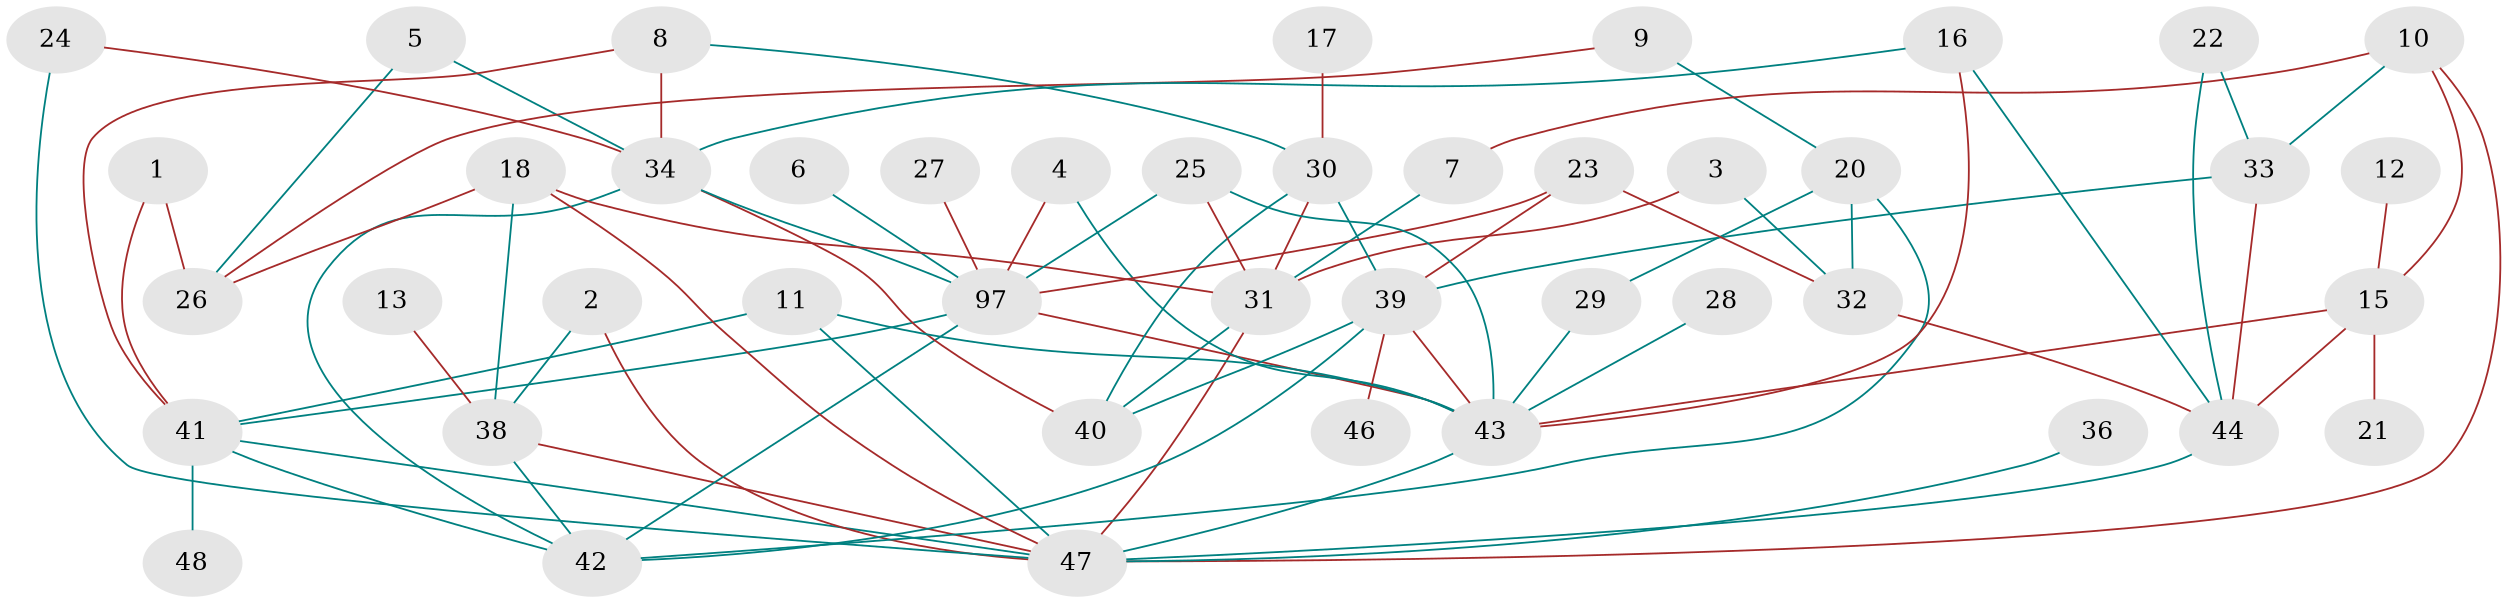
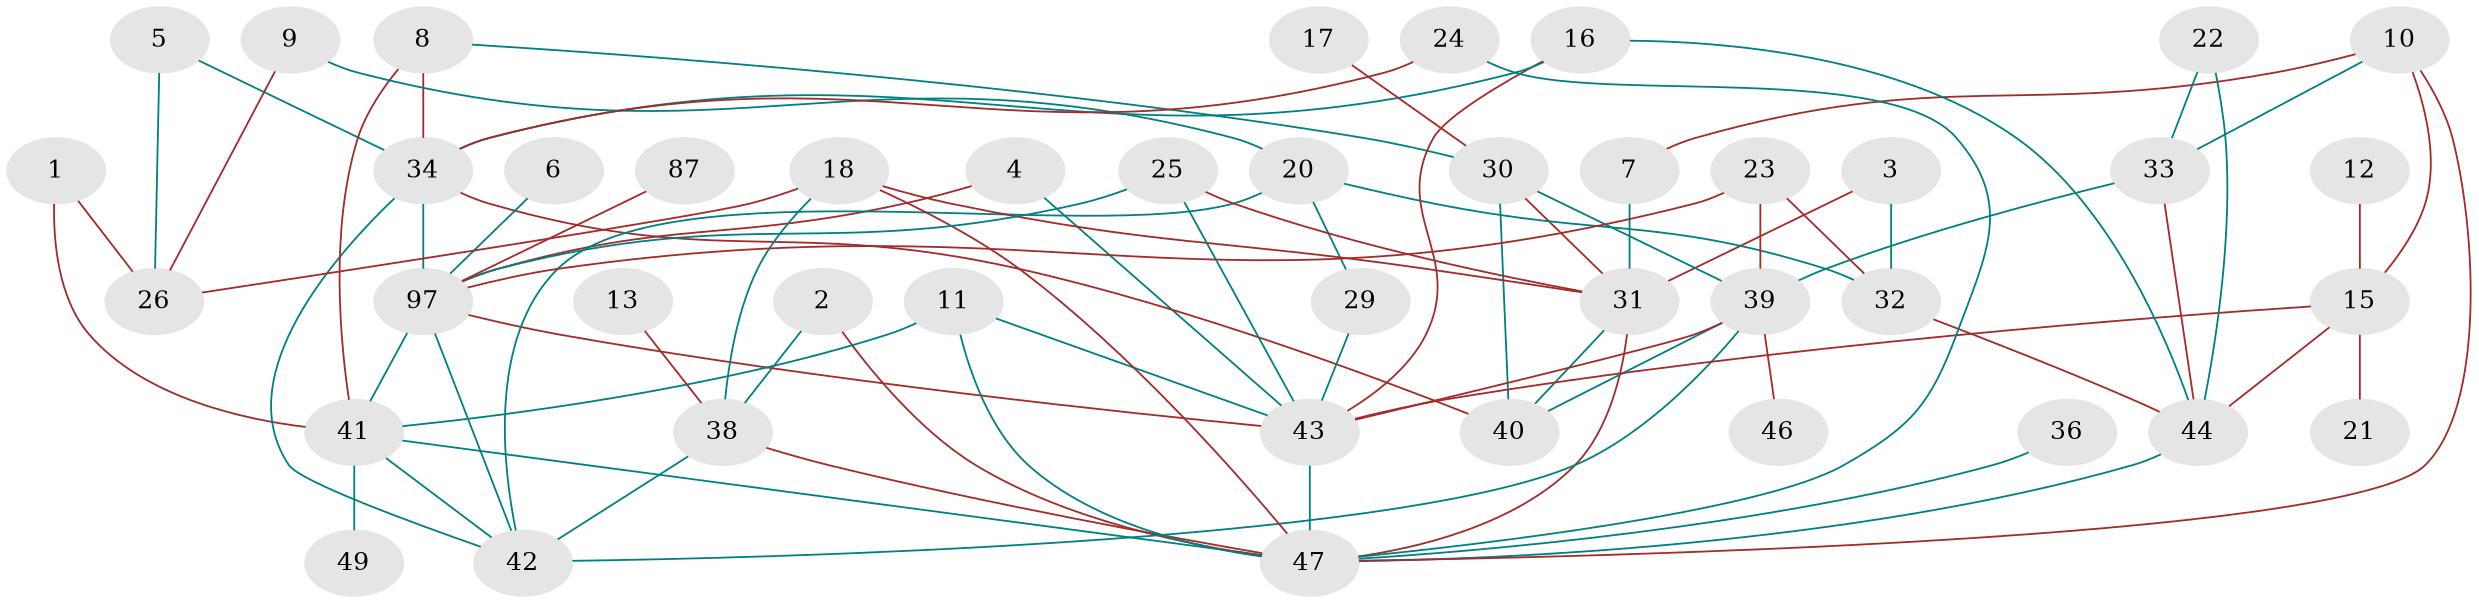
node "27": label "27" -> "87"
node "28": removed
node "48": label "48" -> "49"
